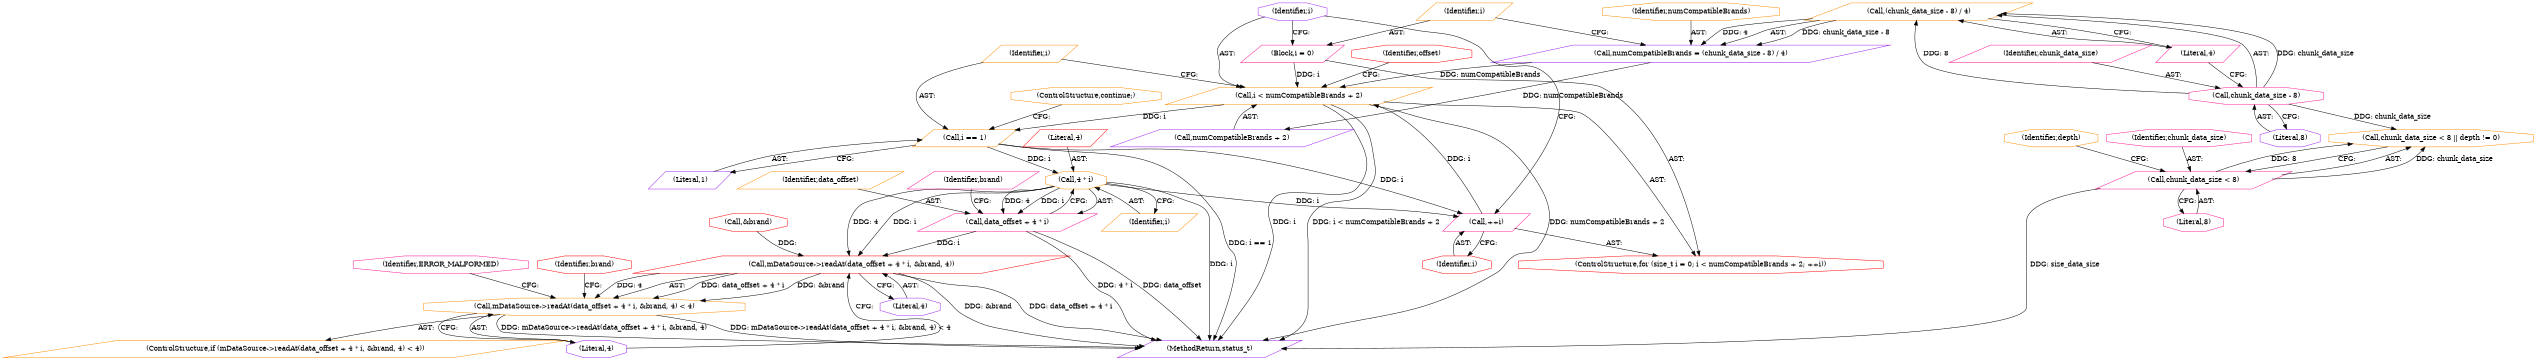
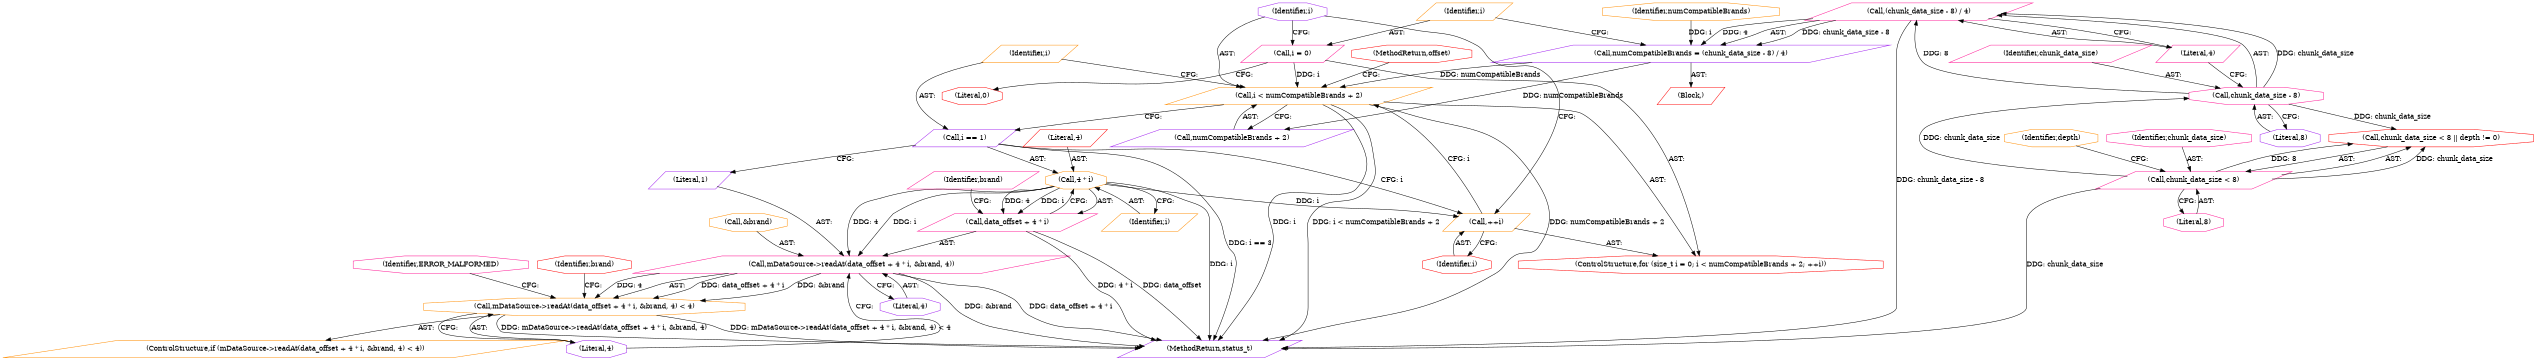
node "(Call,(chunk_data_size - 8) / 4)": color darkorange -> deeppink
edge "(Identifier,numCompatibleBrands)" -> "(Call,numCompatibleBrands = (chunk_data_size - 8) / 4)": label "AST: " -> "DDG: i"
node "(Block,i = 0)": label "(Block,i = 0)" -> "(Call,i = 0)"
node "(Identifier,offset)": label "(Identifier,offset)" -> "(MethodReturn,offset)"
node "(Literal,0)": added
node "(ControlStructure,continue;)": removed
node "(Block,)": added
edge "(Call,i < numCompatibleBrands + 2)" -> "(Call,numCompatibleBrands + 2)": added, label "CFG:"
edge "(Call,i < numCompatibleBrands + 2)" -> "(Call,i == 1)": label "DDG: i" -> "CFG: "
edge "(Call,chunk_data_size < 8)" -> "(Call,chunk_data_size - 8)": added, label "DDG: chunk_data_size"
node "(Call,i == 1)": color darkorange -> purple
node "(Call,chunk_data_size < 8 || depth != 0)": color darkorange -> red
edge "(Literal,1)" -> "(Call,i == 1)": now "(Literal,1)" -> "(Call,mDataSource->readAt(data_offset + 4 * i, &brand, 4))"
edge "(Call,i == 1)" -> "(Call,4 * i)": label "DDG: i" -> "AST: "
edge "(Call,++i)" -> "(Call,i < numCompatibleBrands + 2)": label "DDG: i" -> "CFG: i"
edge "(Call,chunk_data_size < 8 || depth != 0)" -> "(Call,chunk_data_size < 8)": label "CFG: " -> "AST: "
node "(Identifier,data_offset)": removed
edge "(Call,i == 1)" -> "(Call,++i)": label "DDG: i" -> "CFG: i"
node "(Call,&brand)": color red -> darkorange
node "(Call,++i)": color deeppink -> darkorange
edge "(Call,&brand)" -> "(Call,mDataSource->readAt(data_offset + 4 * i, &brand, 4))": label "DDG: " -> "AST: "
edge "(Call,data_offset + 4 * i)" -> "(Call,mDataSource->readAt(data_offset + 4 * i, &brand, 4))": label "DDG: i" -> "AST: "
edge "(Call,i == 1)" -> "(MethodReturn,status_t)": label "DDG: i == 1" -> "DDG: i == 3"
node "(Call,mDataSource->readAt(data_offset + 4 * i, &brand, 4))": color red -> deeppink
edge "(Call,chunk_data_size < 8)" -> "(MethodReturn,status_t)": label "DDG: size_data_size" -> "DDG: chunk_data_size"
edge "(Call,(chunk_data_size - 8) / 4)" -> "(MethodReturn,status_t)": added, label "DDG: chunk_data_size - 8"
